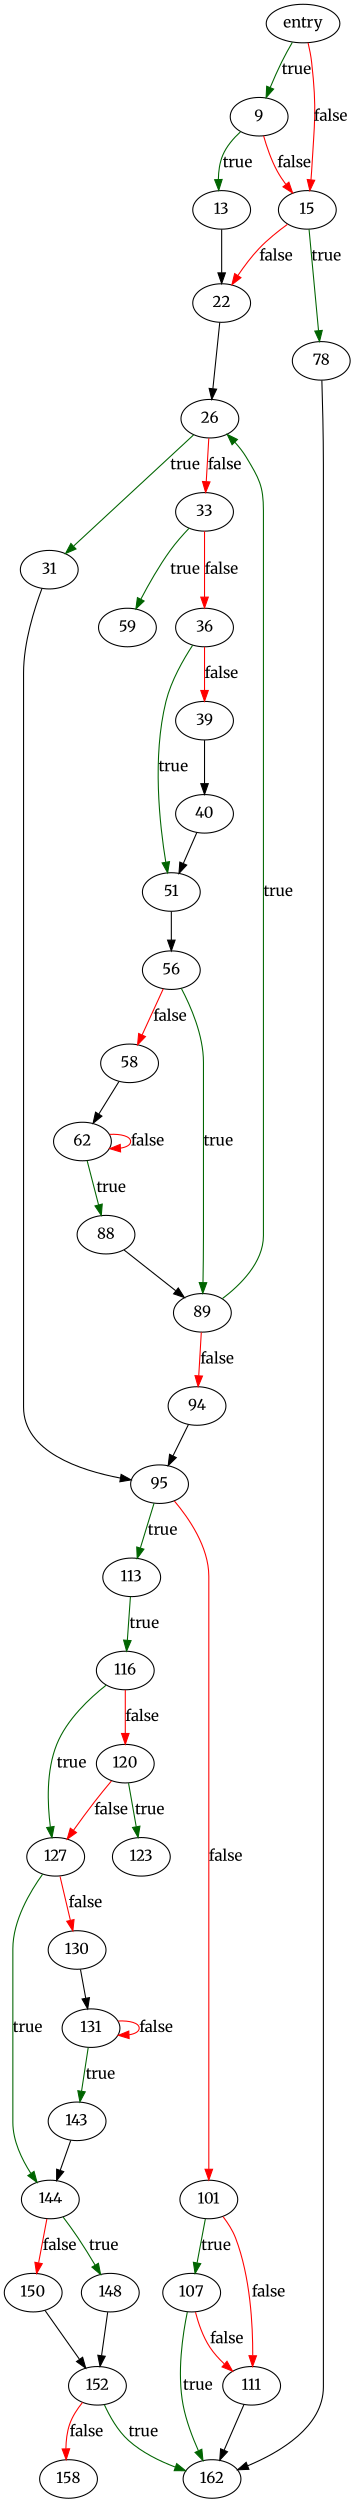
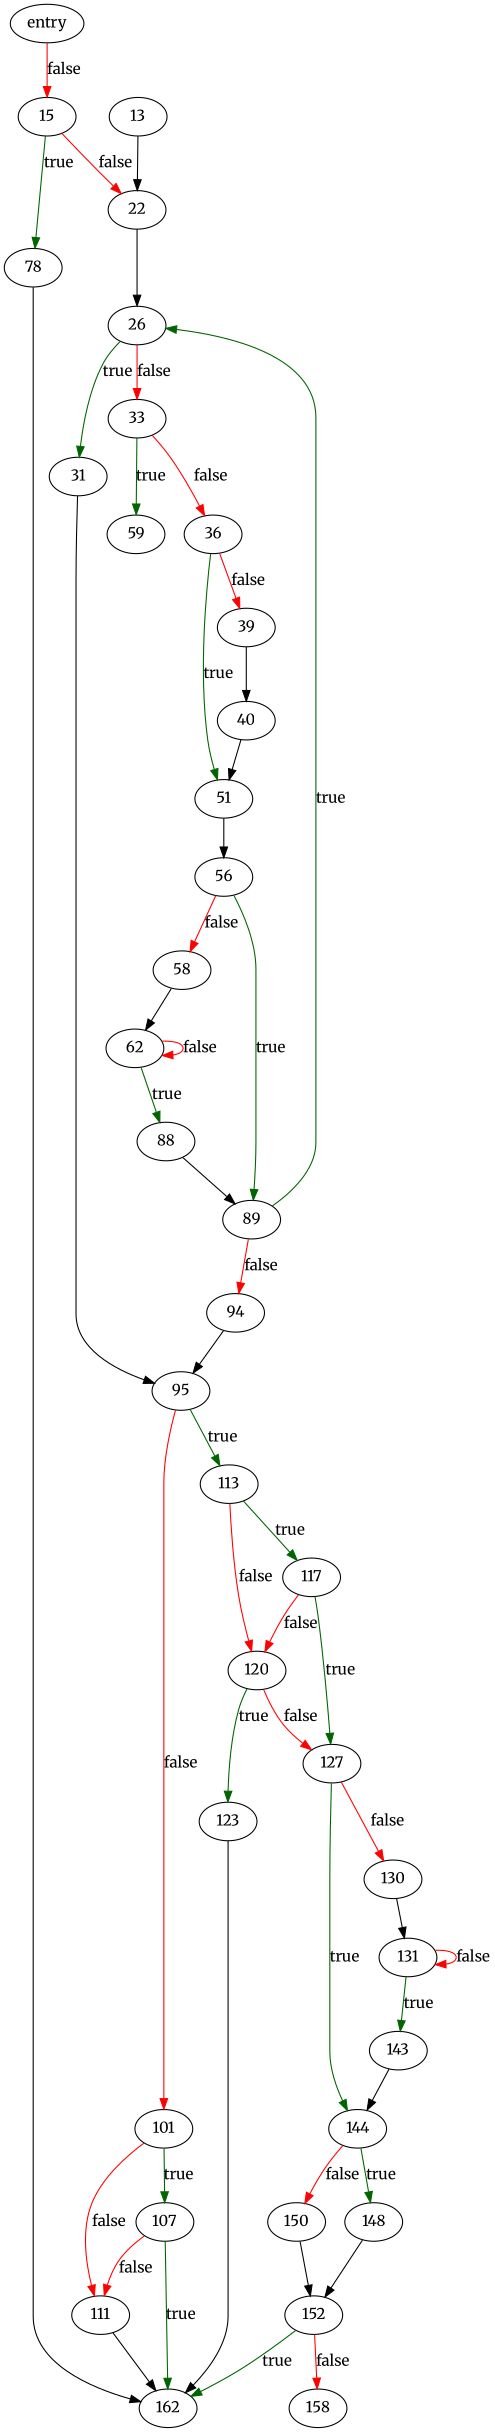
node "9": removed
edge "113" -> "120": added, label "false"
node "116": label "116" -> "117"
edge "123" -> "162": added
